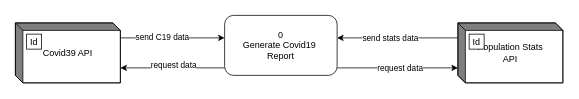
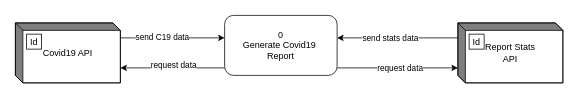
node "Covid39 API": label "Covid39 API" -> "Covid19 API"
node "Population Stats API": label "Population Stats API" -> "Report Stats API"
